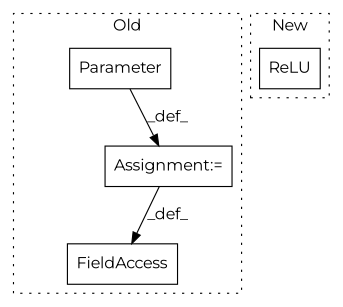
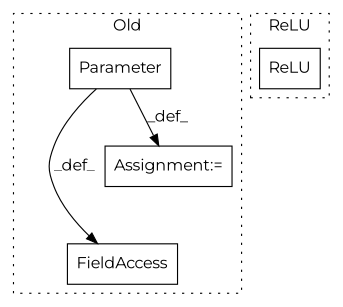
cluster "New": label "New" -> "ReLU"
edge "Assignment:=" -> "FieldAccess": now "Parameter" -> "FieldAccess"
